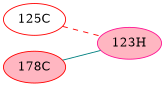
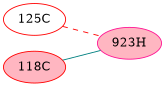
node "123H": label "123H" -> "923H"
node "178C": label "178C" -> "118C"
